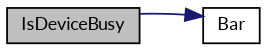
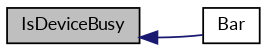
edge "IsDeviceBusy" -> "Bar": reversed
